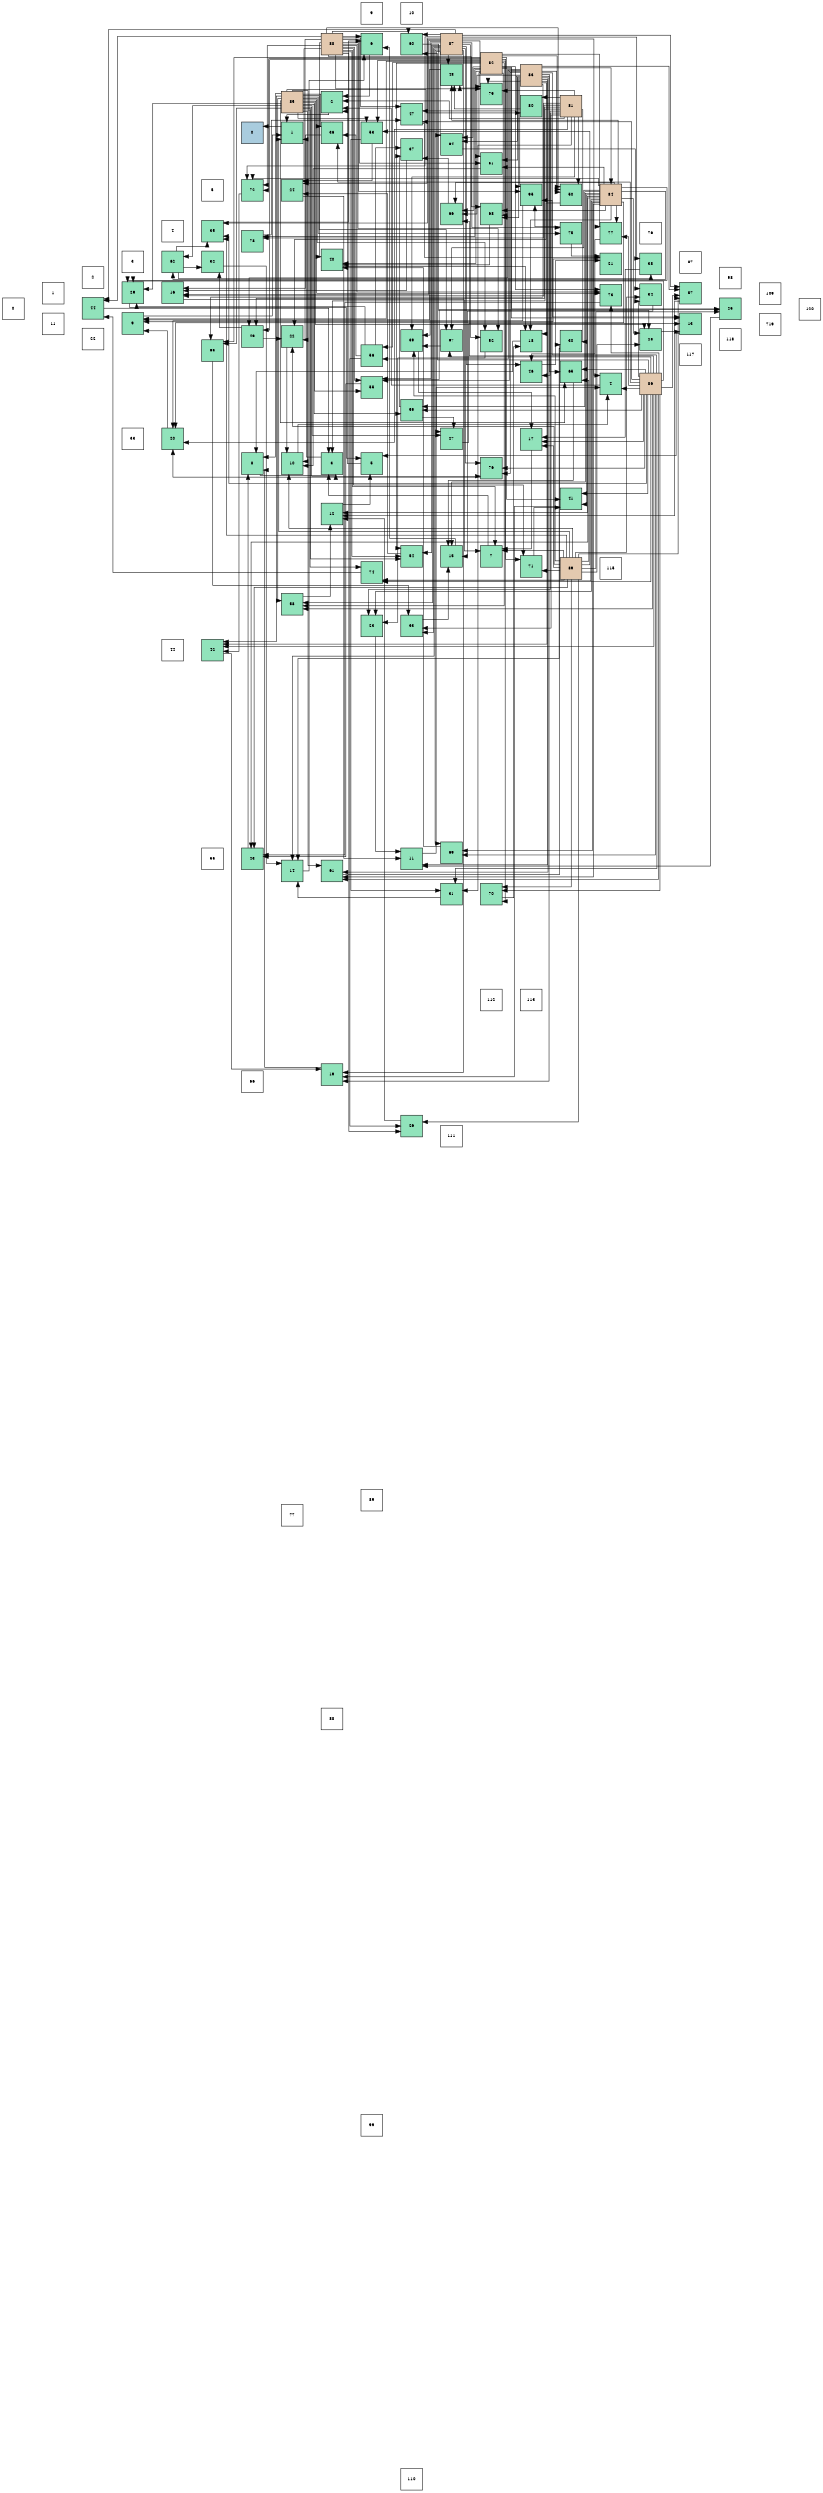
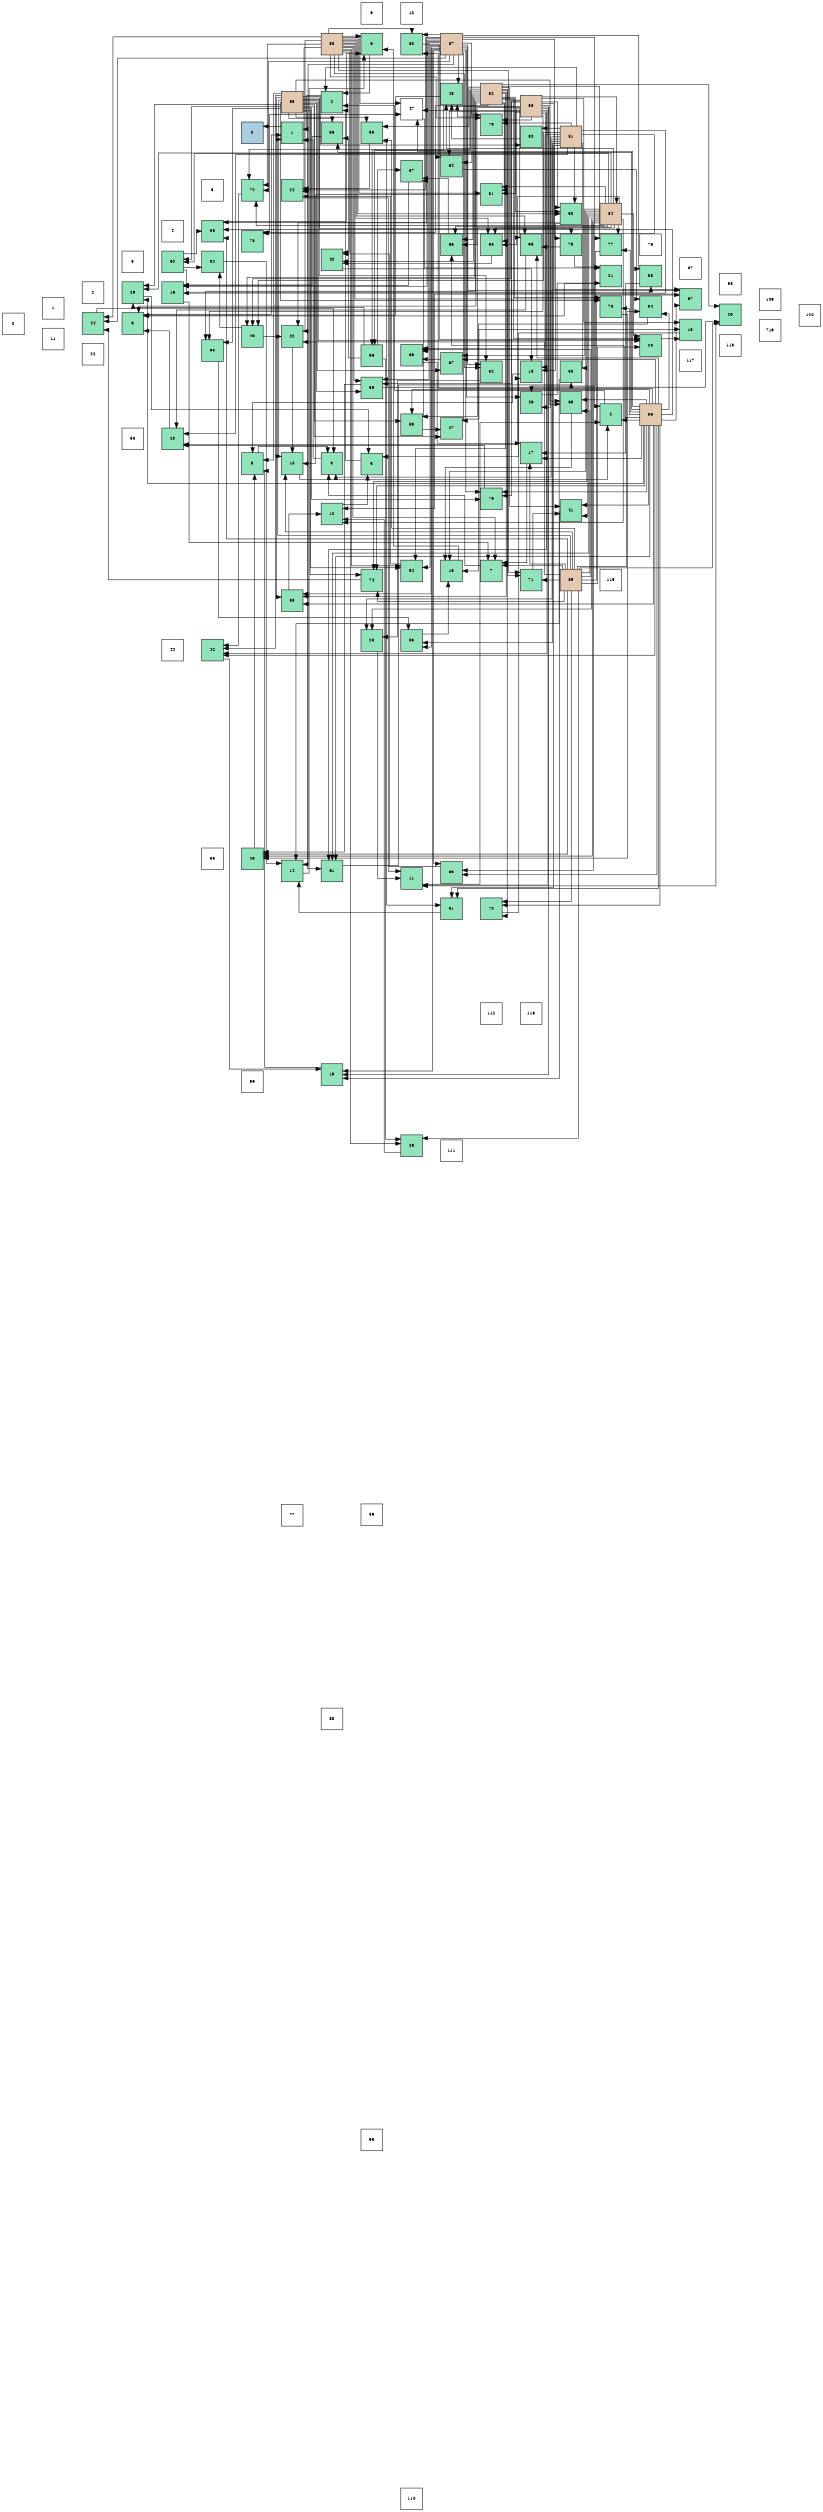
node "47": fillcolor #91e3bb -> #ffffff
edge "84" -> "18": now "50" -> "18"
edge "82" -> "13": now "82" -> "28"
